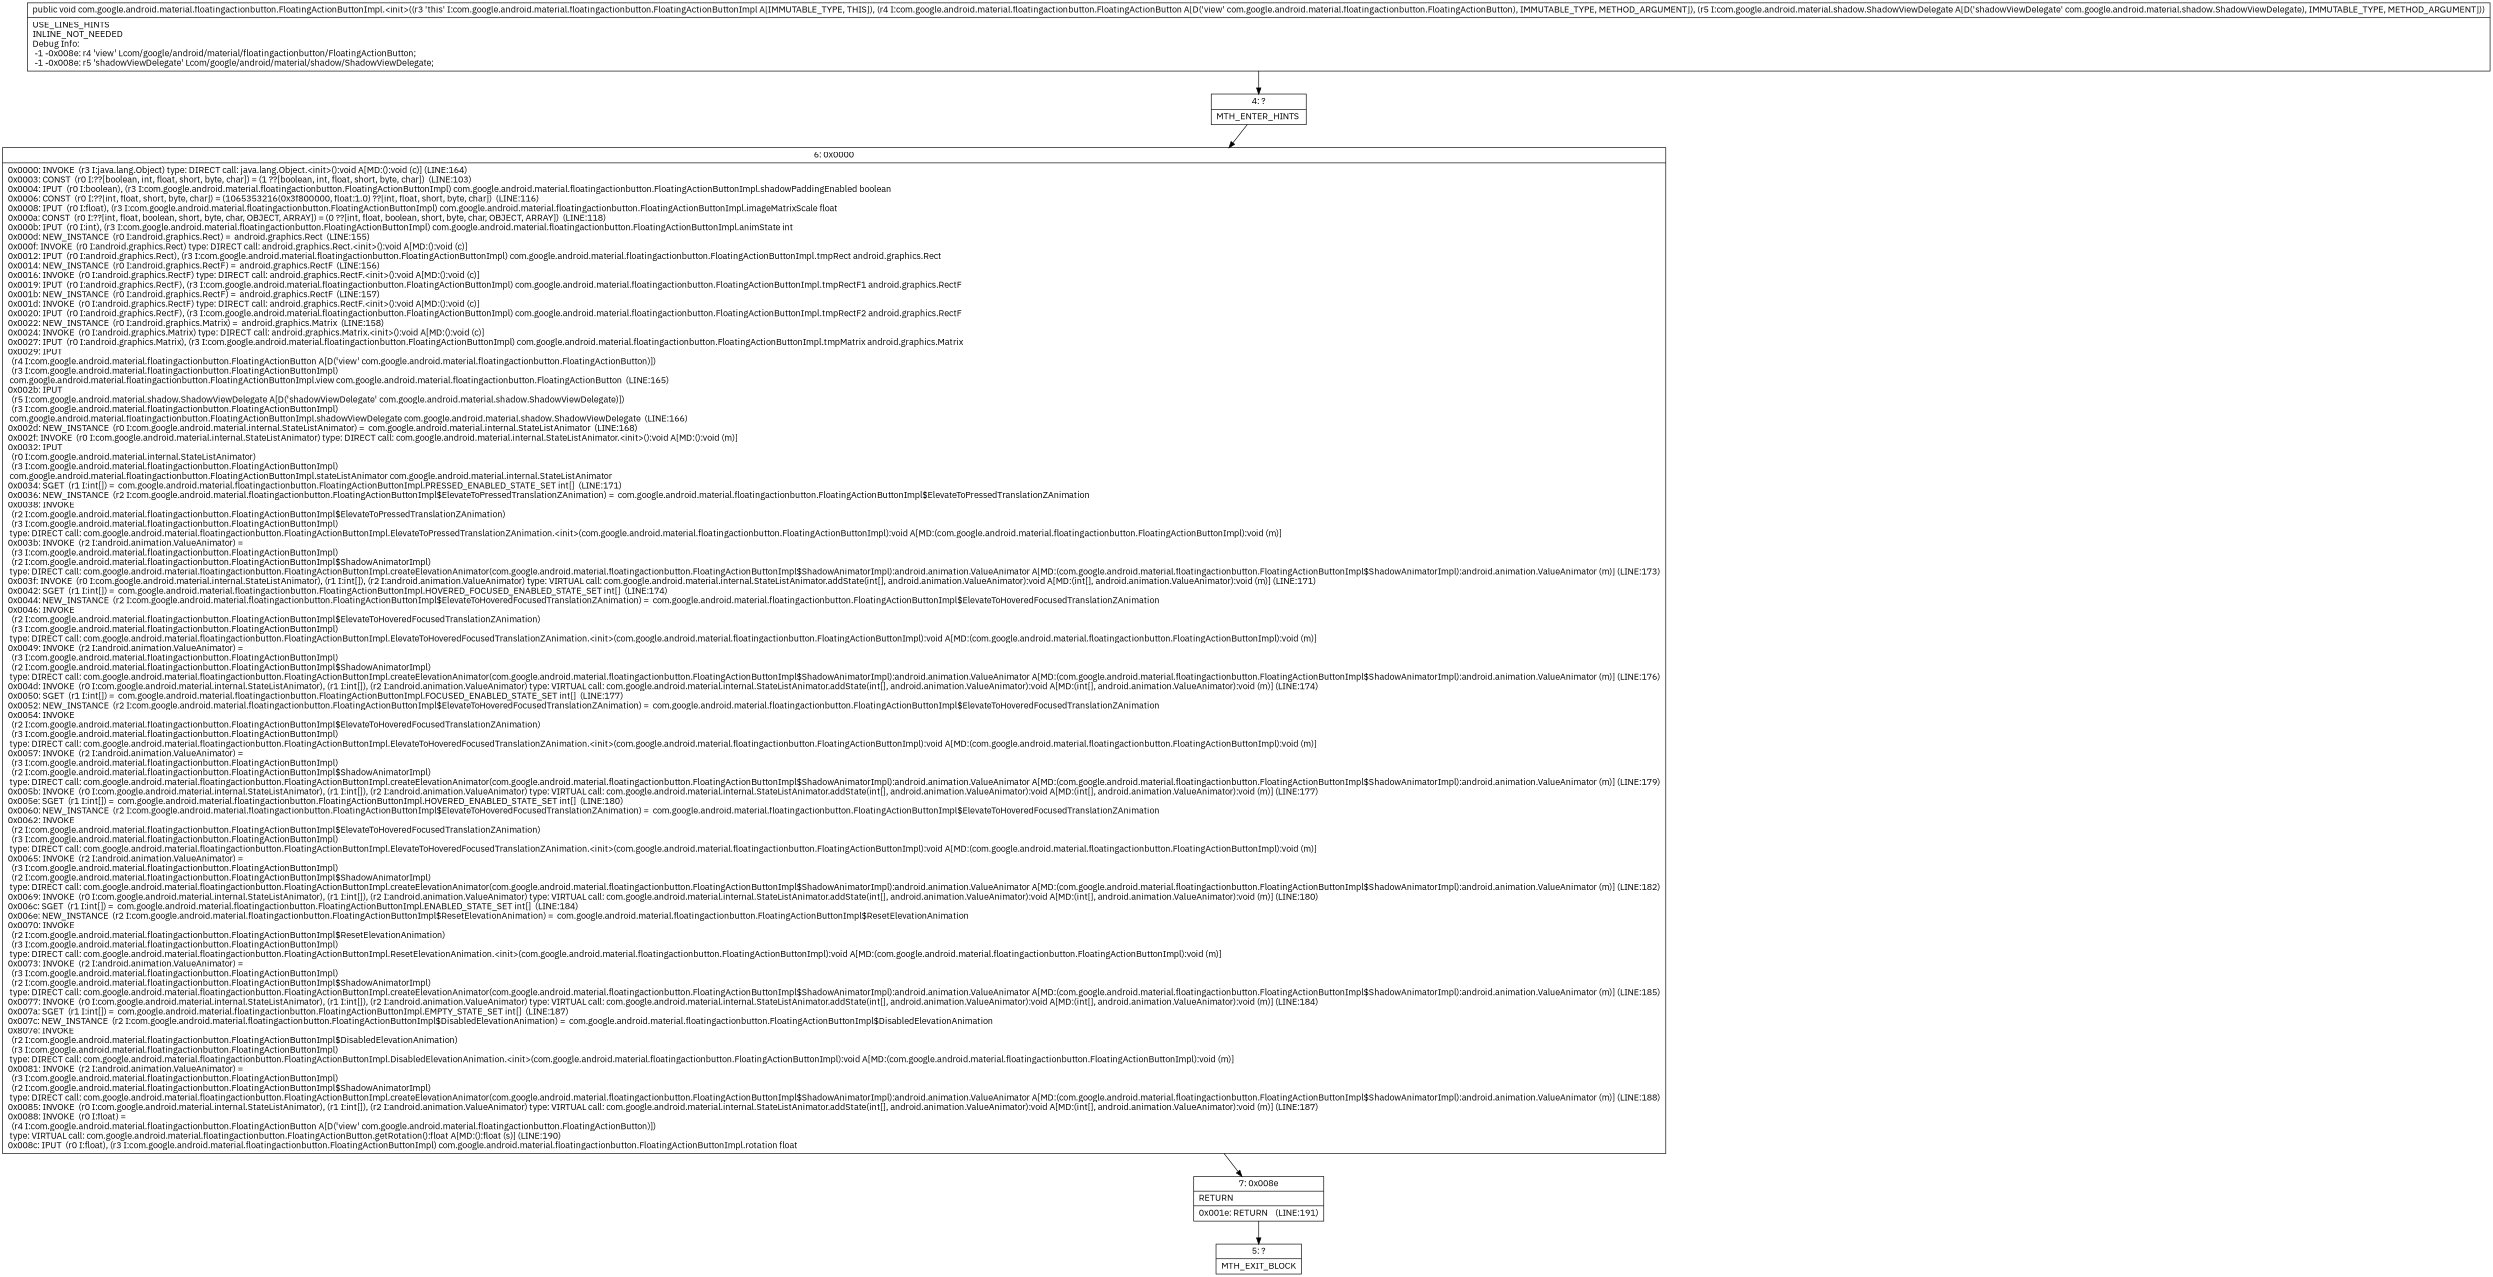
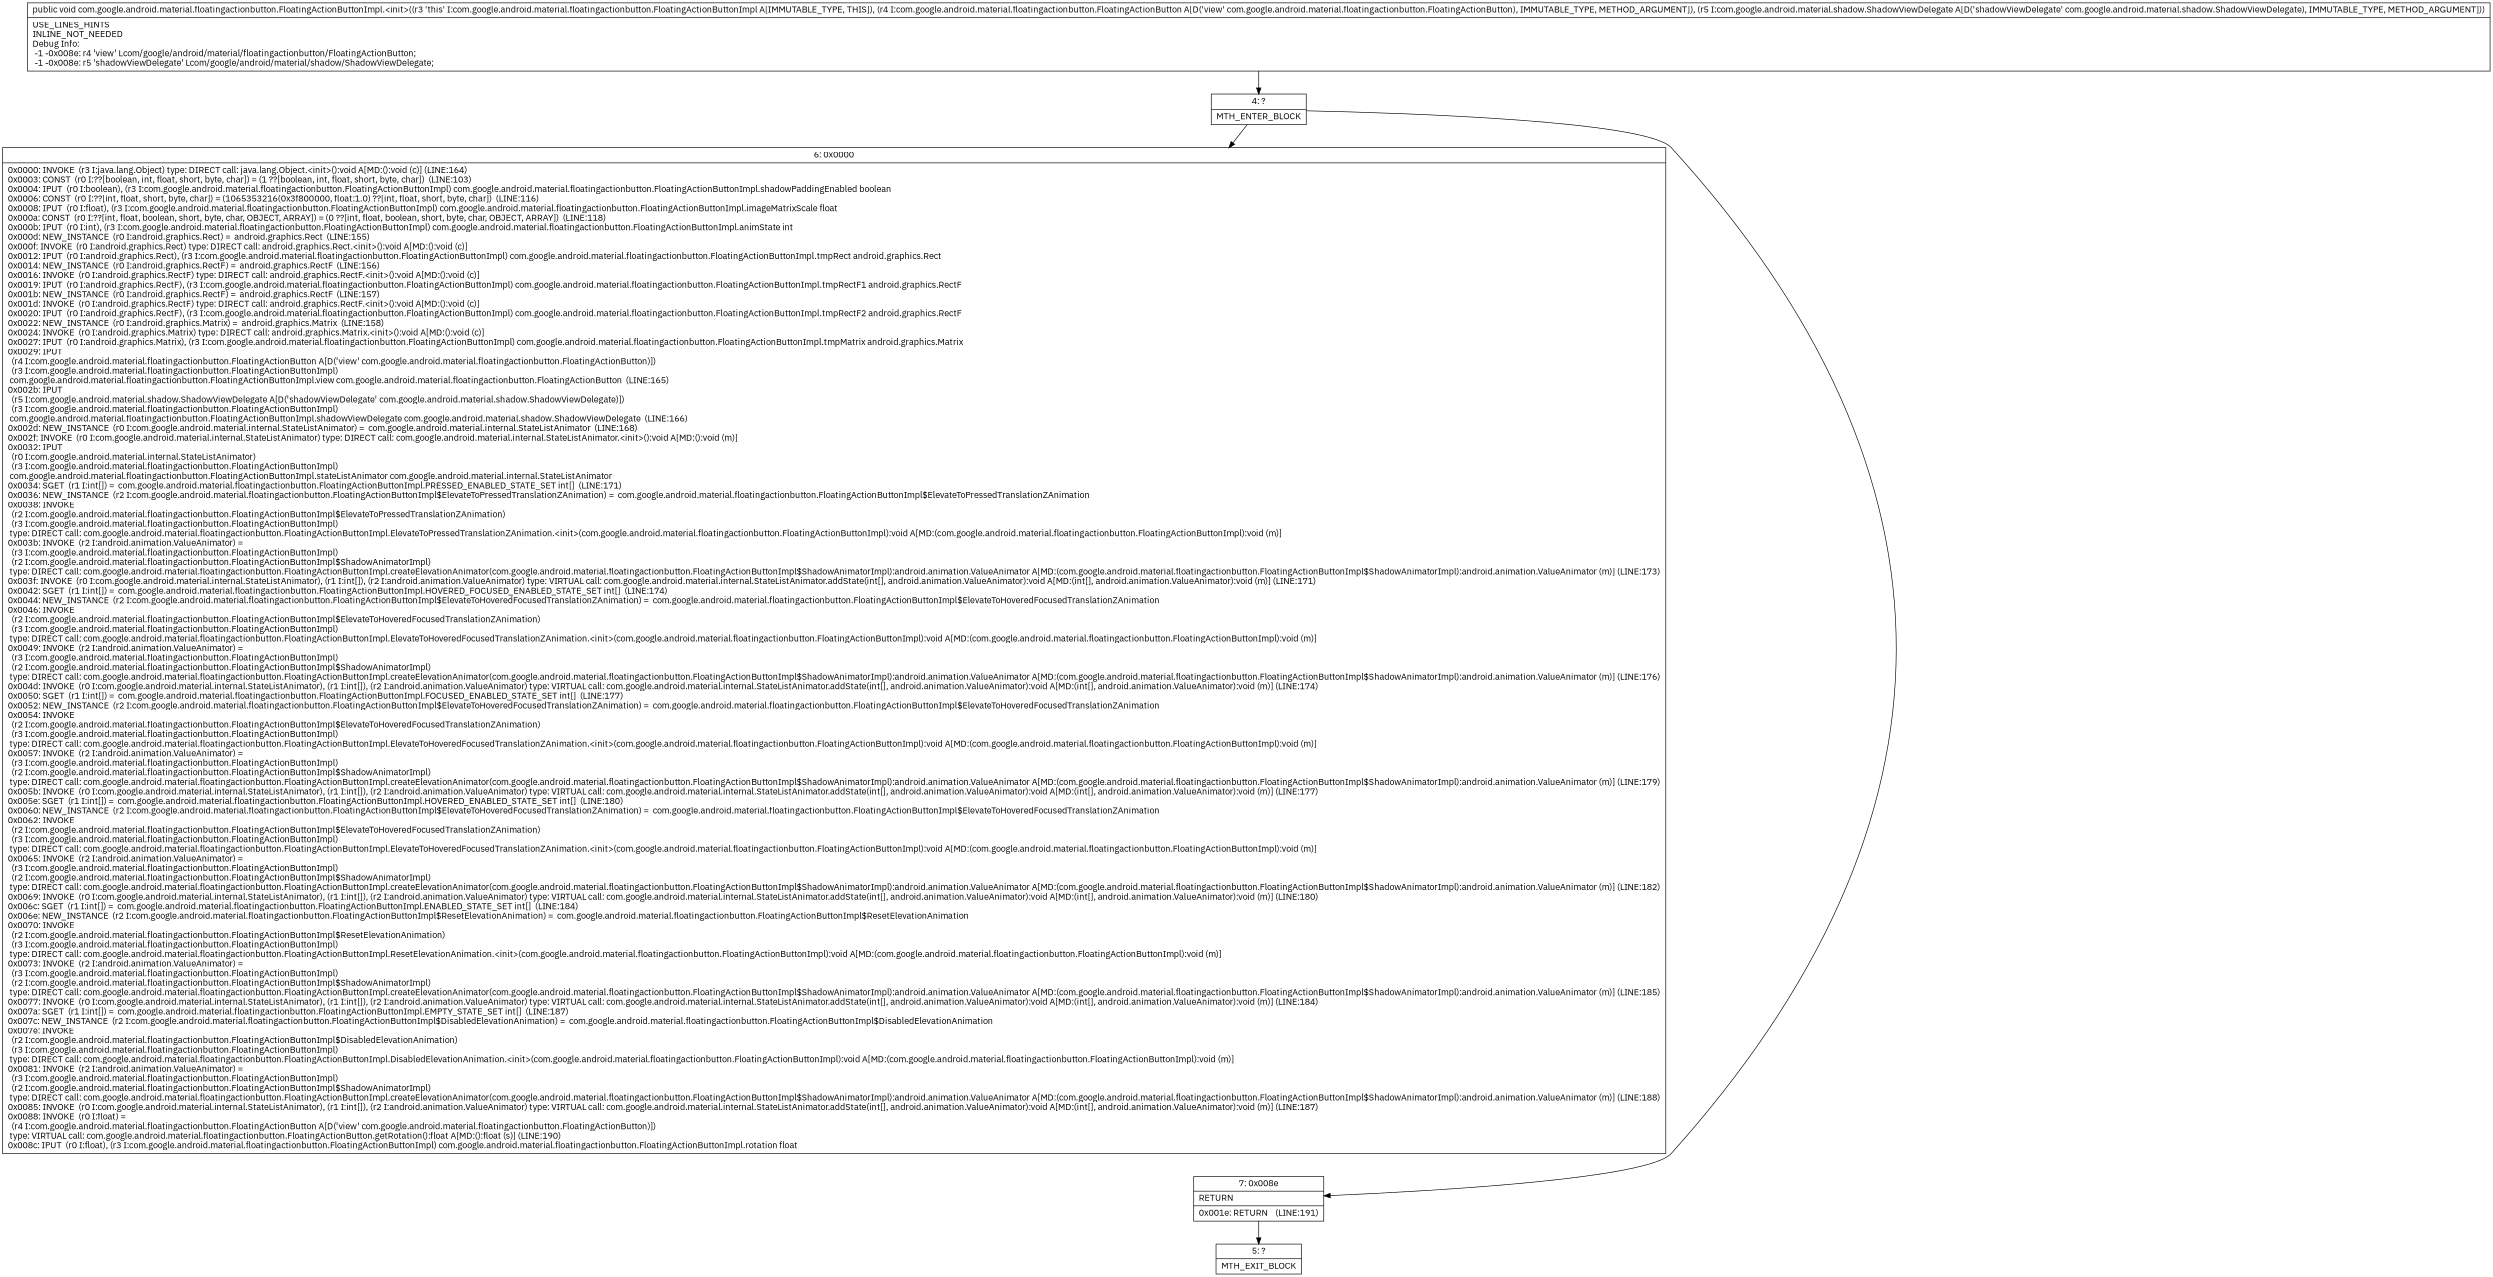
node "4: ?": text "MTH_ENTER_HINTS" -> "MTH_ENTER_BLOCK"
node "6: 0x0000": text "0x807e: INVOKE" -> "0x007e: INVOKE"
edge "6: 0x0000" -> "7: 0x008e": now "4: ?" -> "7: 0x008e"
